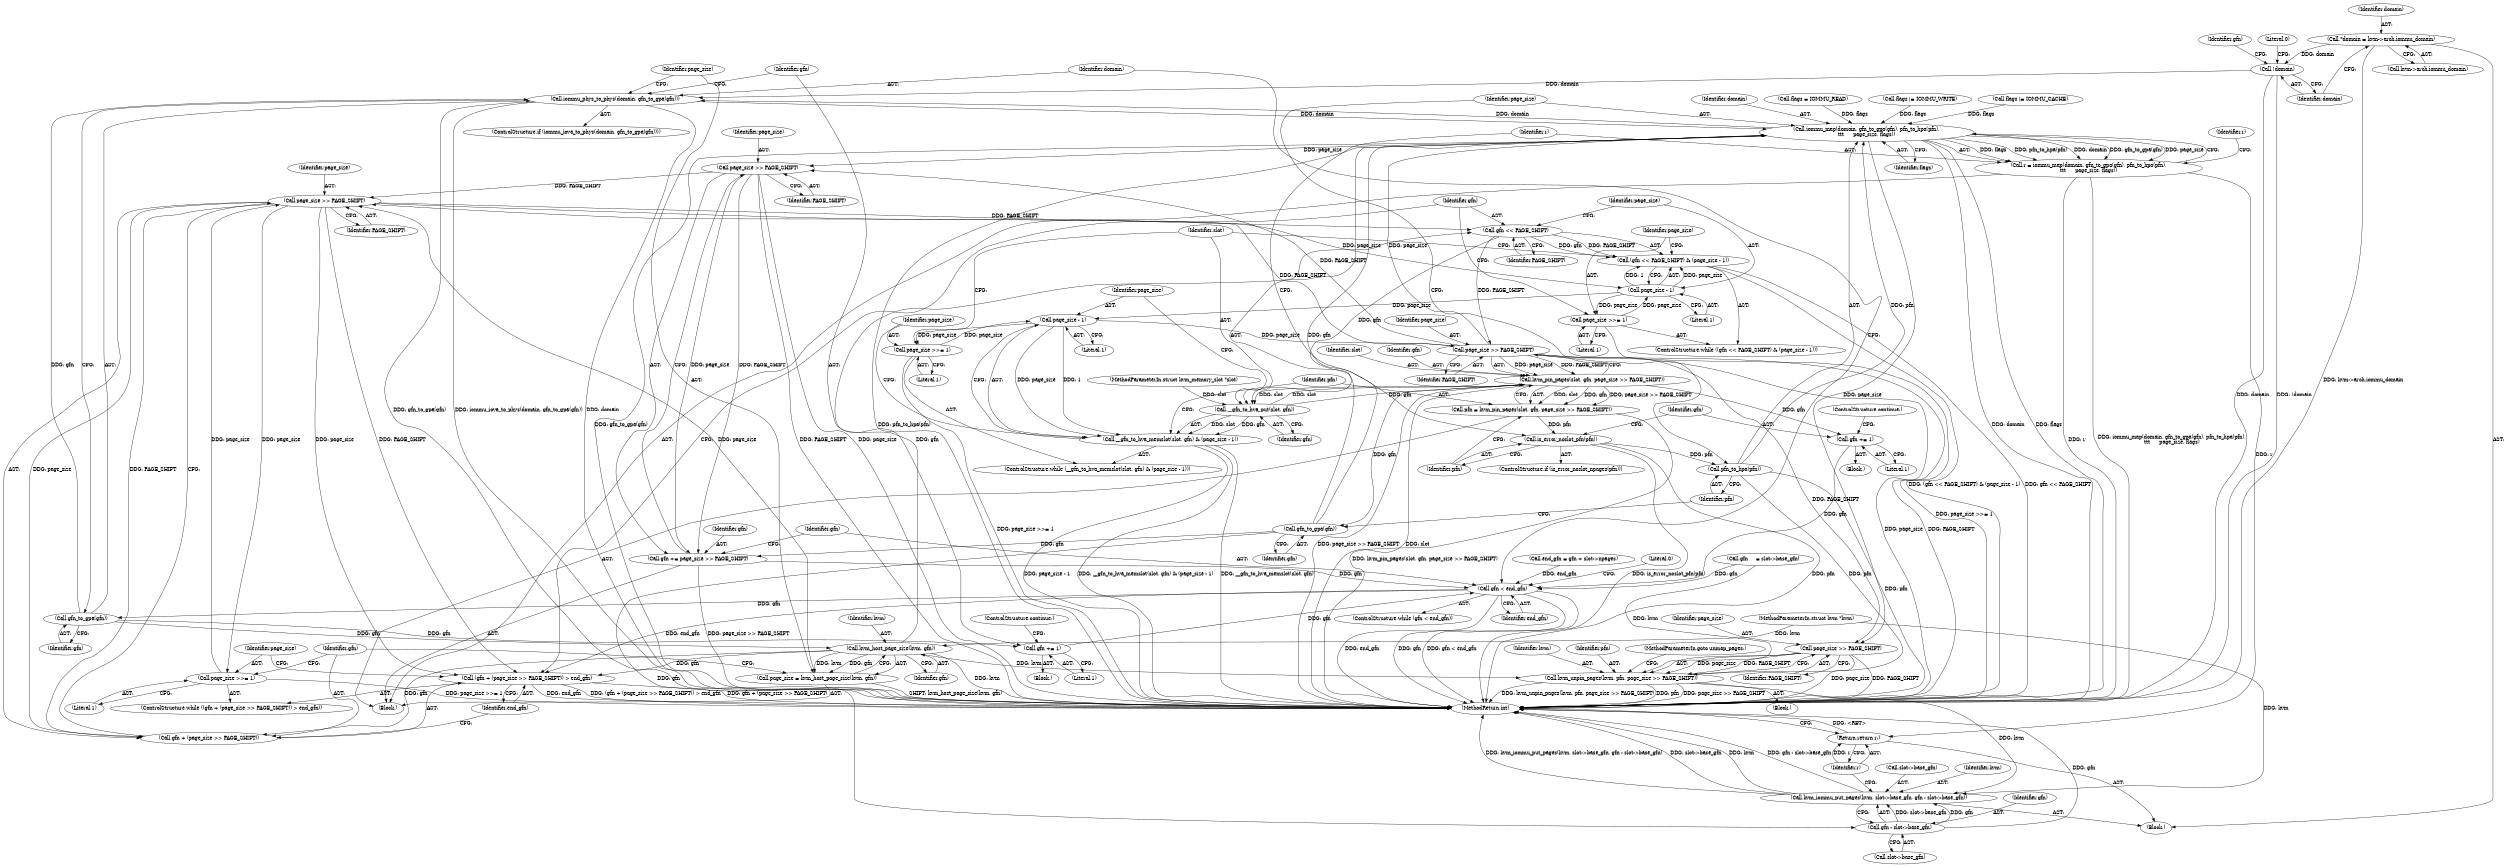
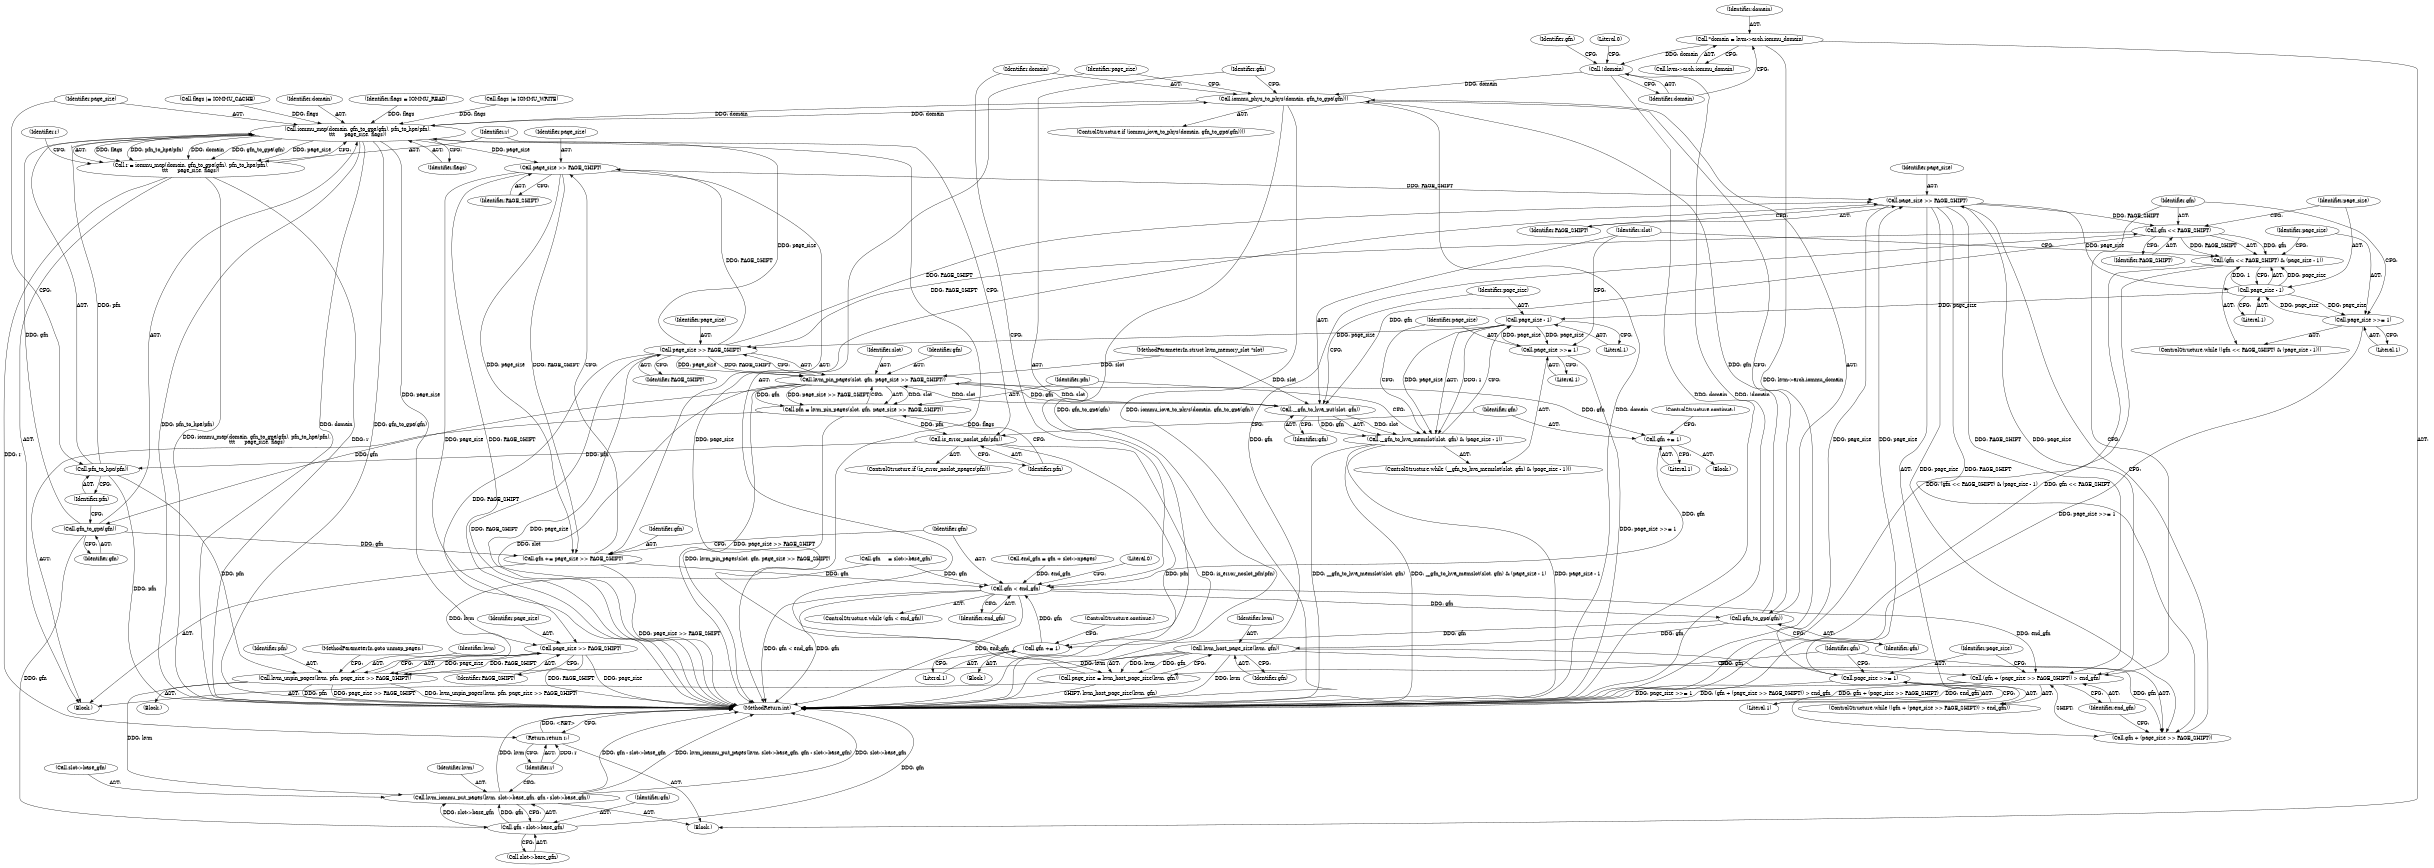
node "(Call,flags = IOMMU_READ)": label "(Call,flags = IOMMU_READ)" -> "(Identifier,flags = IOMMU_READ)"
edge "(MethodParameterIn,struct kvm_memory_slot *slot)" -> "(Call,kvm_pin_pages(slot, gfn, page_size >> PAGE_SHIFT))": added, label "DDG: slot"
node "(MethodParameterIn,struct kvm *kvm)": removed
edge "(Call,gfn + (page_size >> PAGE_SHIFT))" -> "(Call,(gfn + (page_size >> PAGE_SHIFT)) > end_gfn)": label "AST: " -> "SHIFT: "
